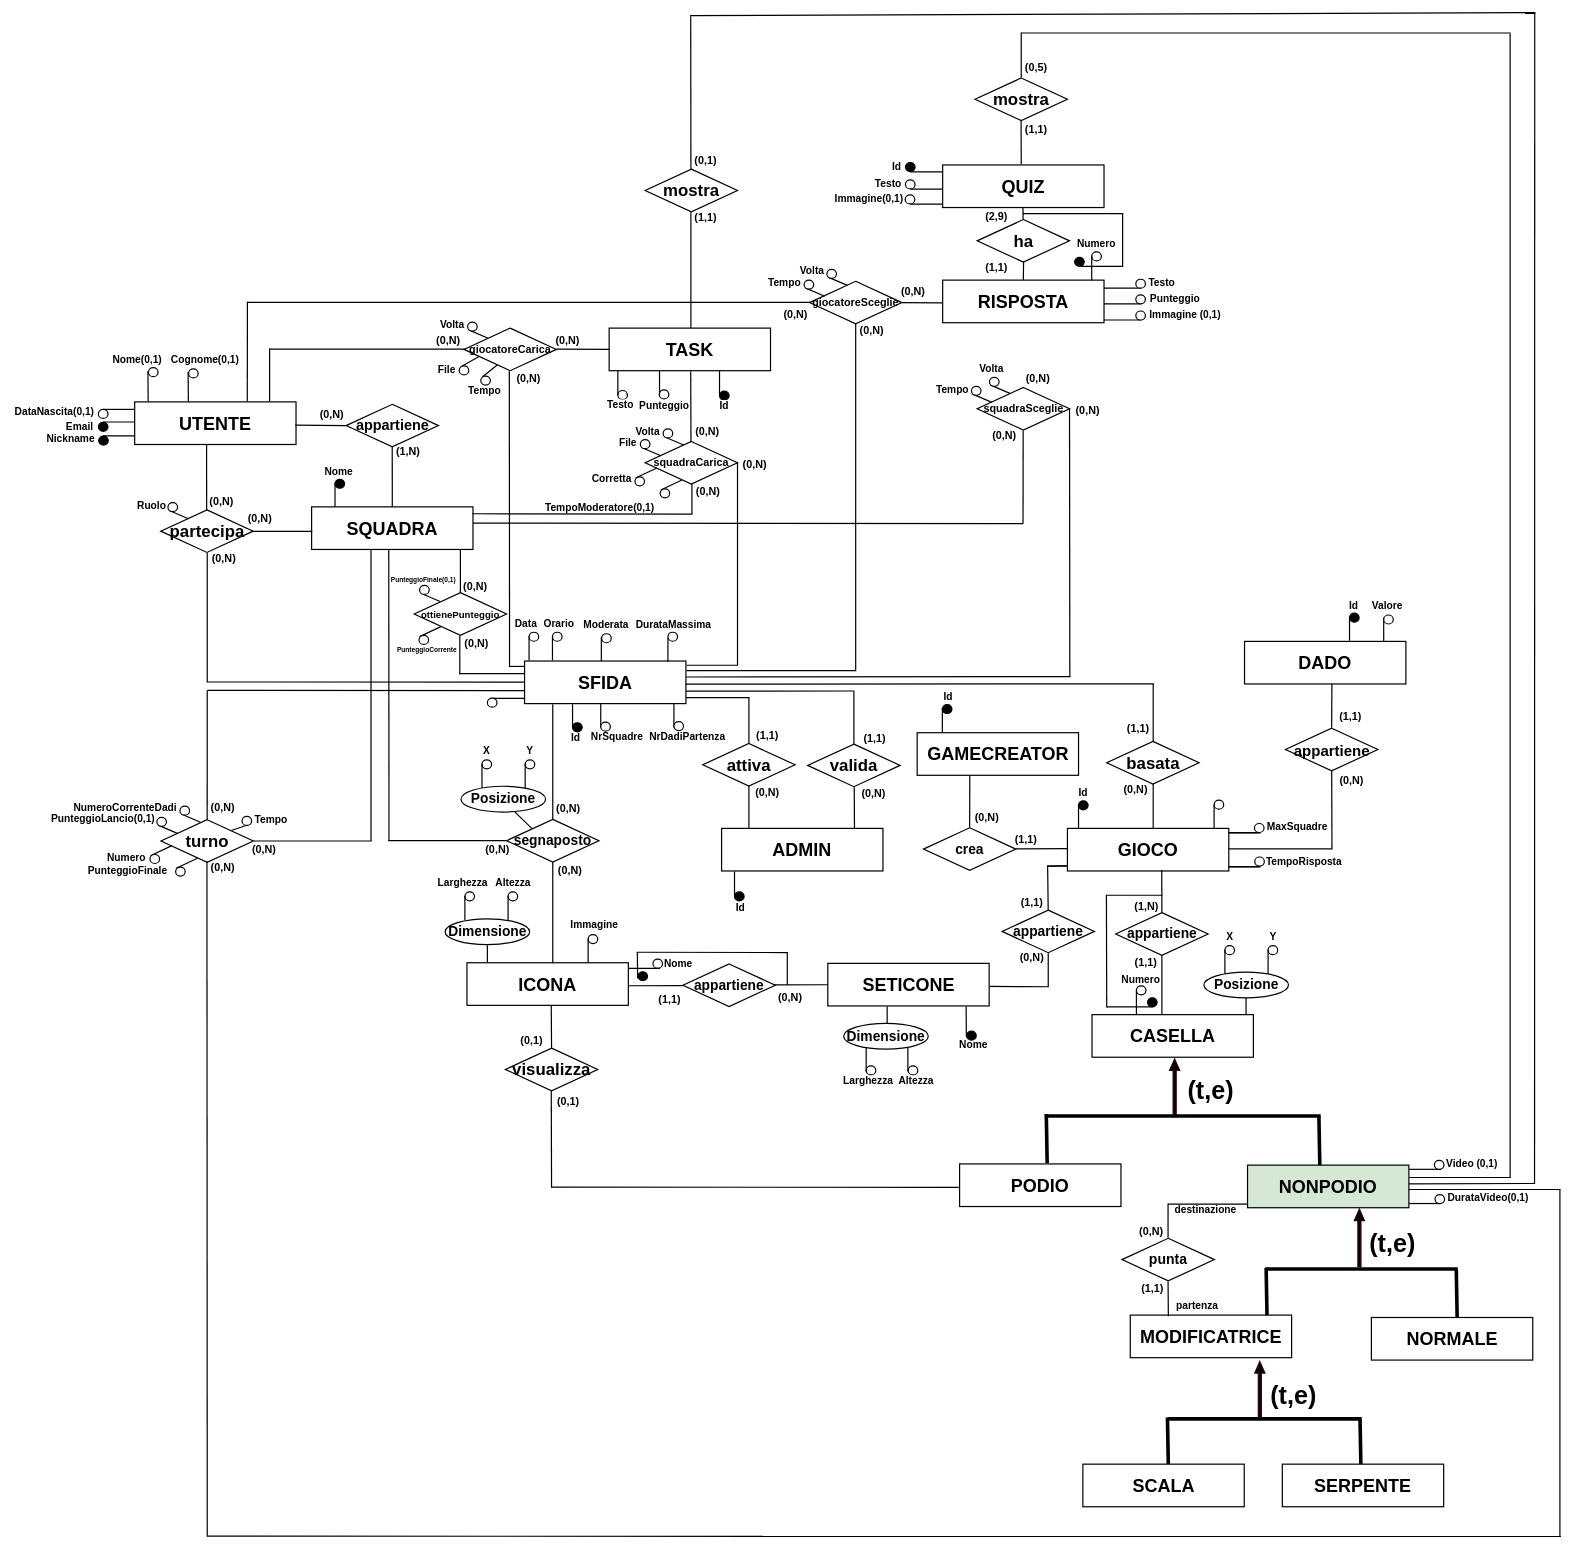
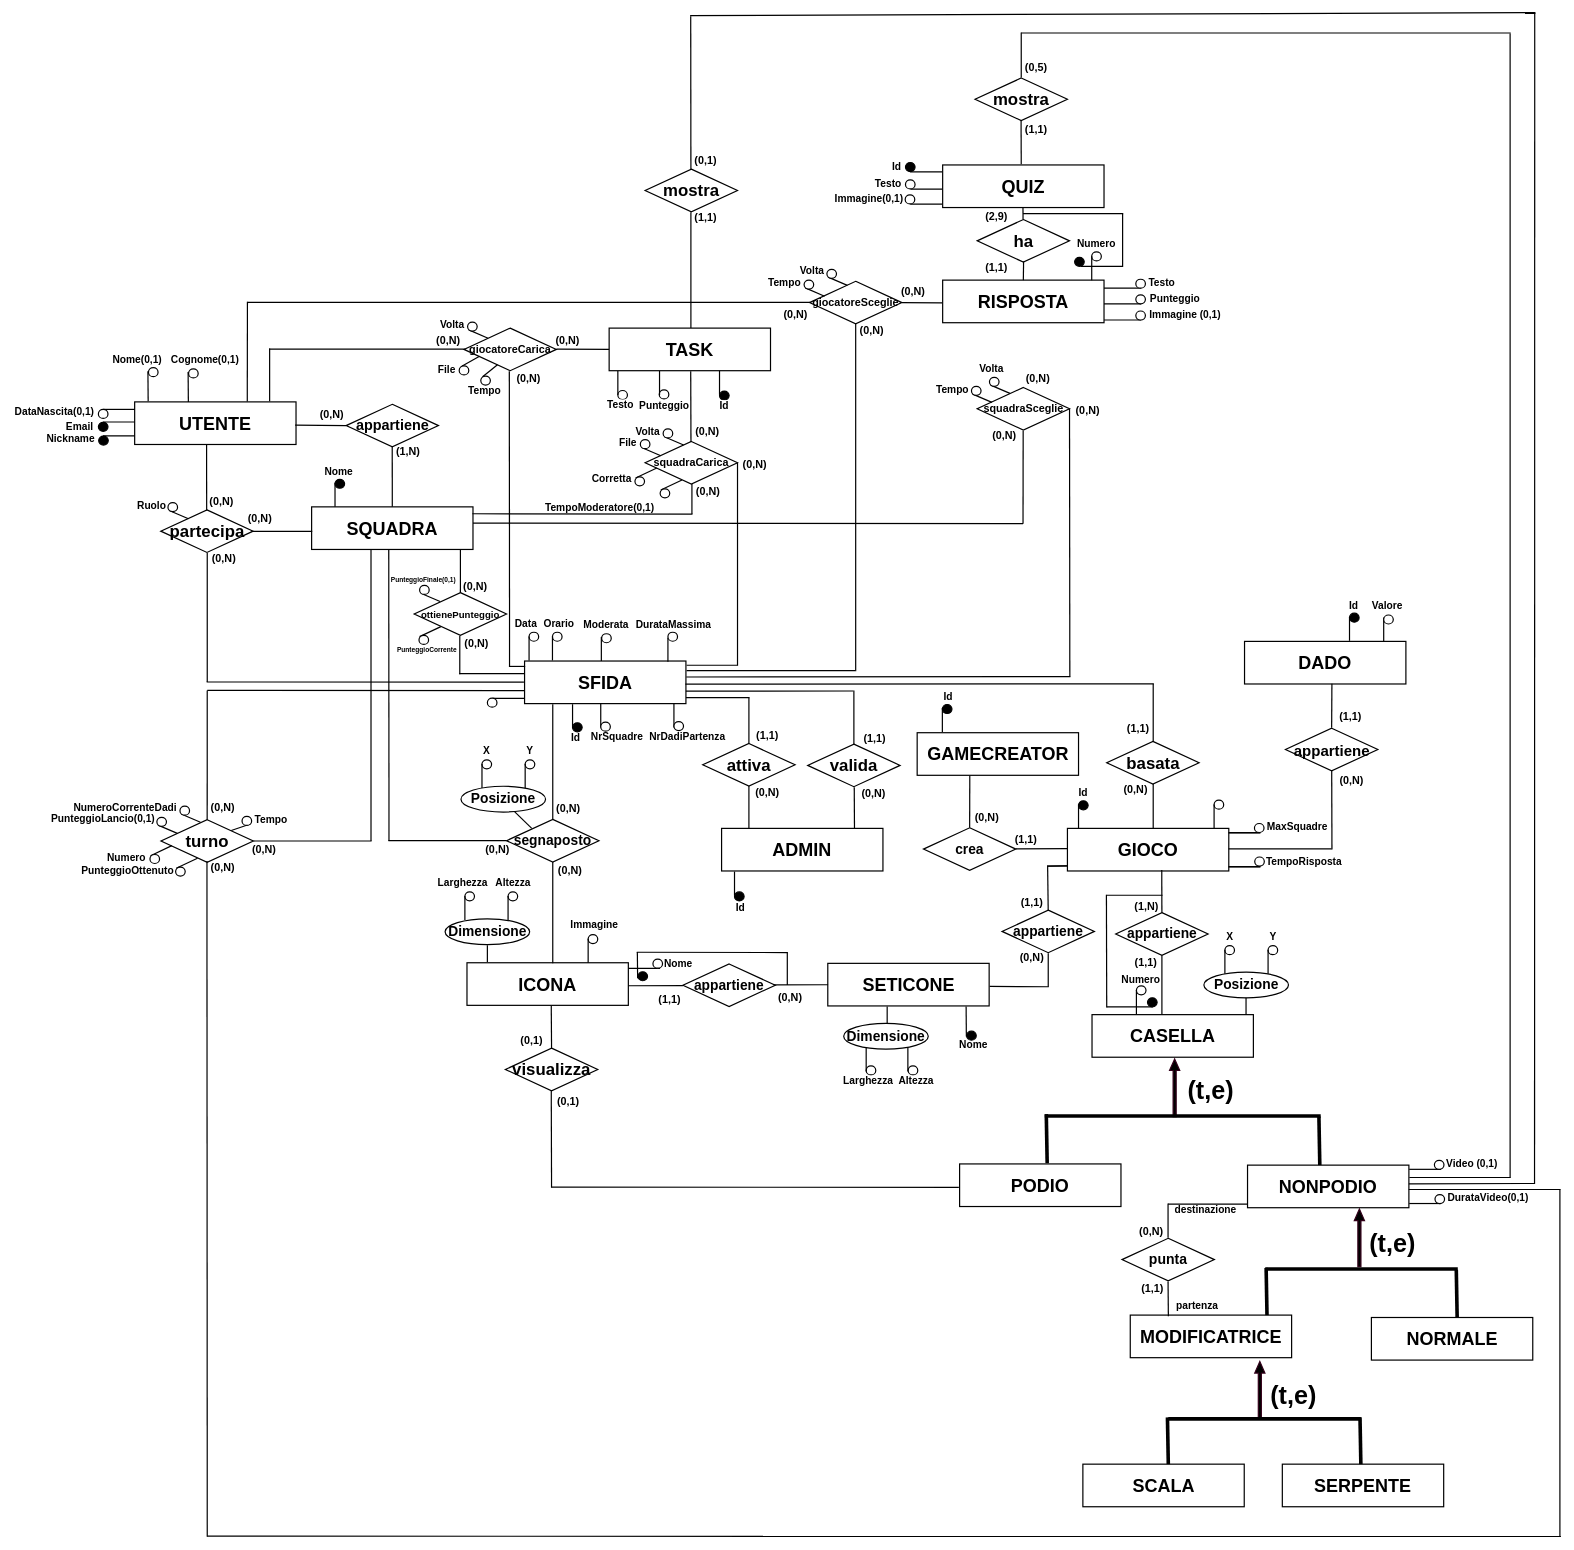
node "PunteggioFinale": label "PunteggioFinale" -> "PunteggioOttenuto"
node "NONPODIO": fillcolor #d5e8d4 -> #ffffff
